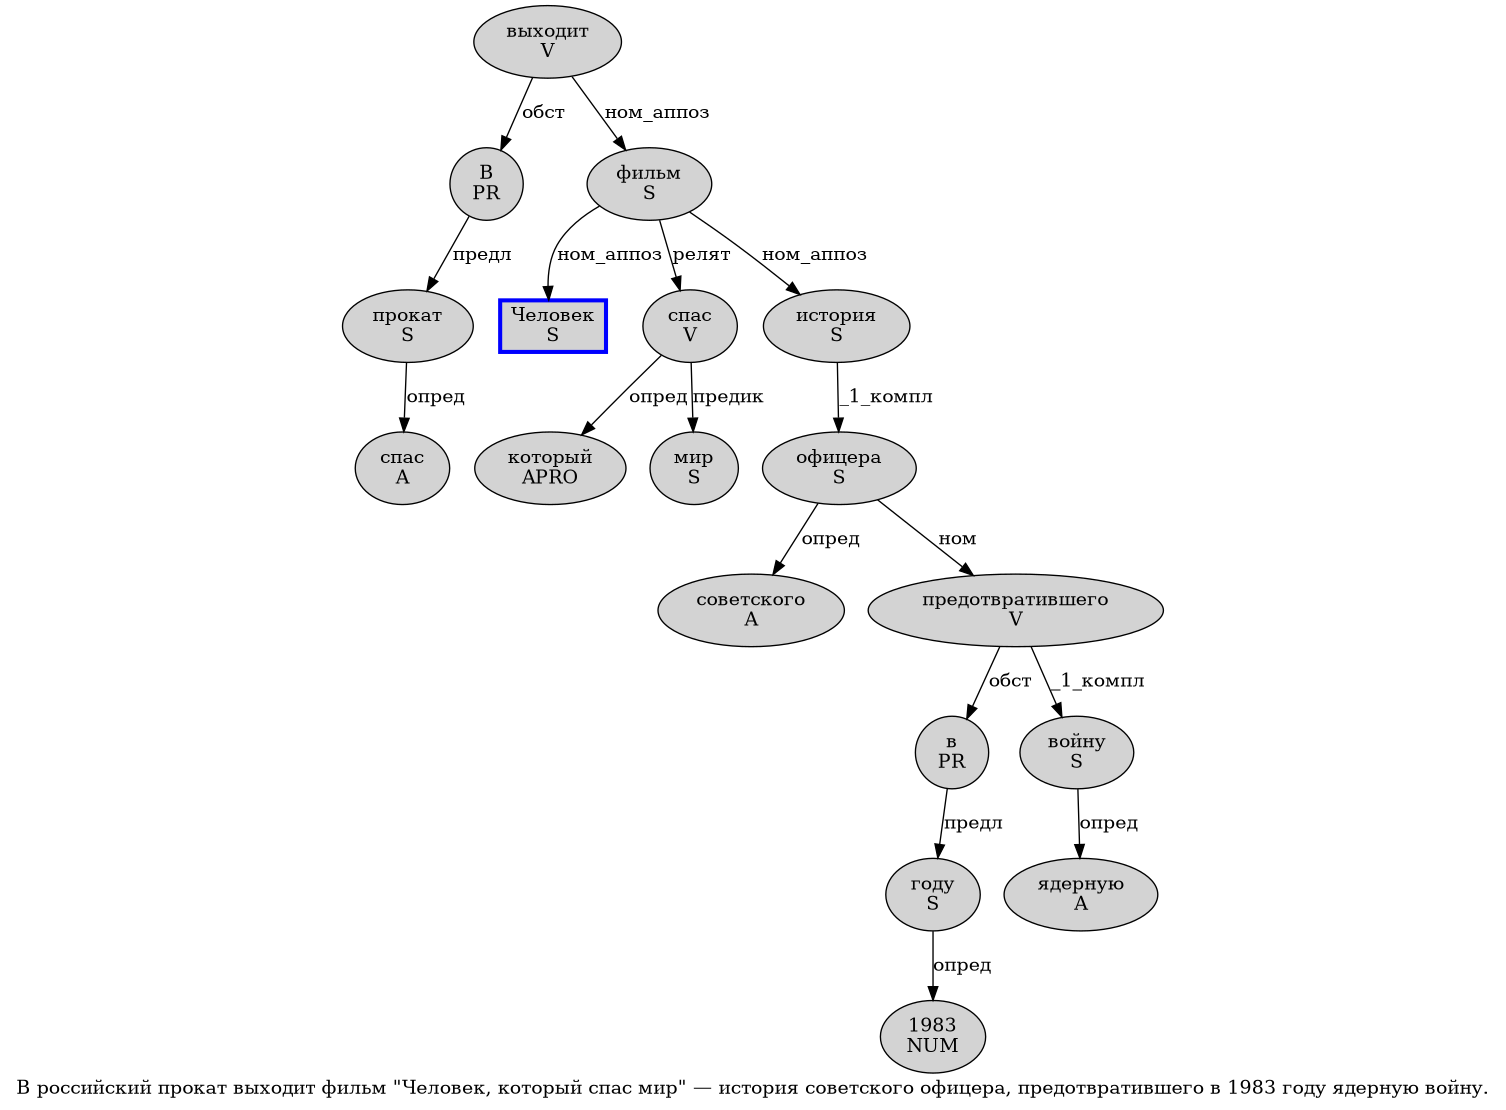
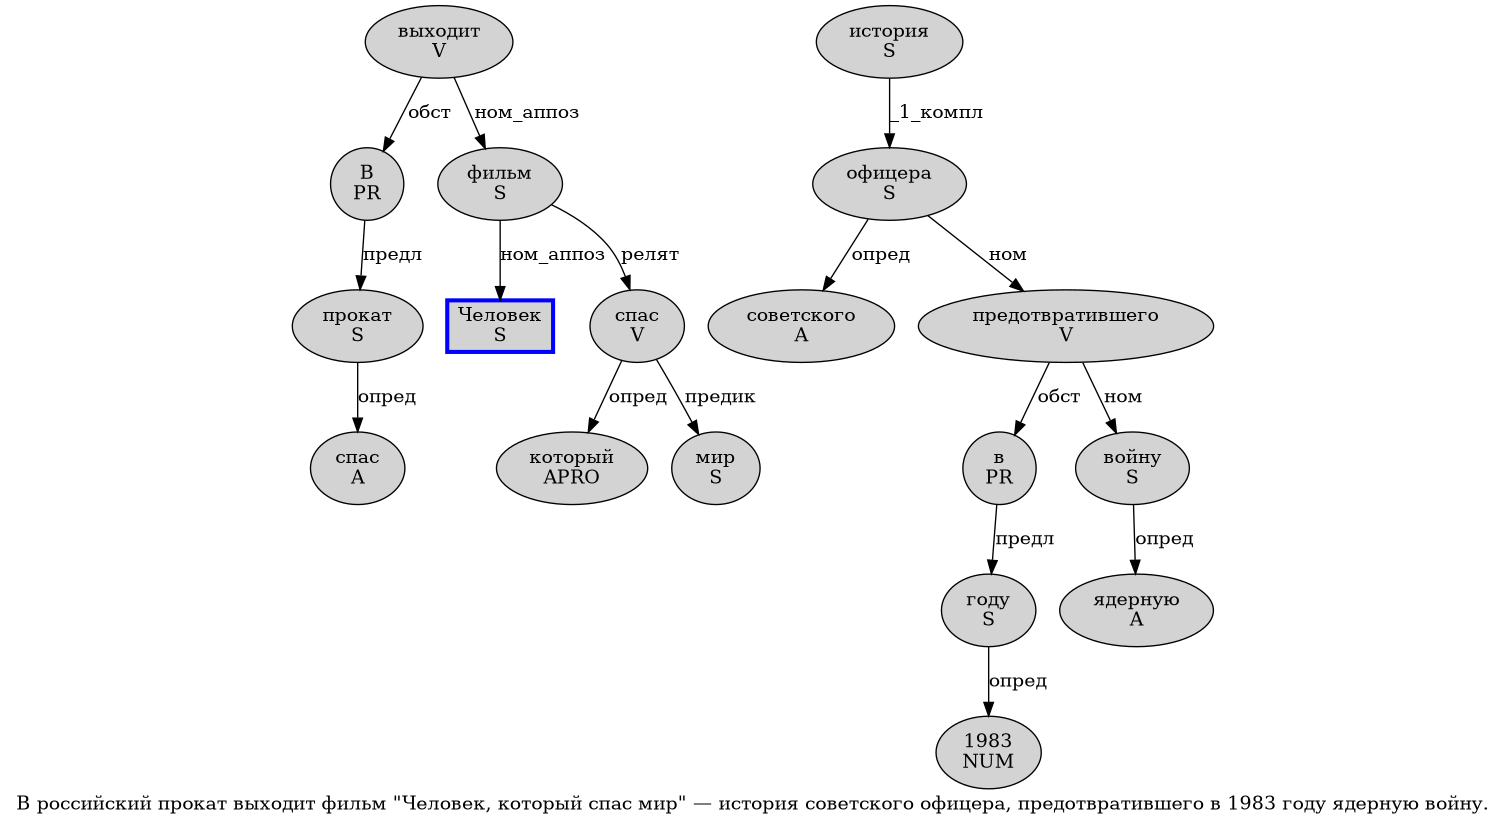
edge "фильм S" -> "история S": removed, label "ном_аппоз"
edge "предотвратившего V" -> "войну S": label "_1_компл" -> "ном"
